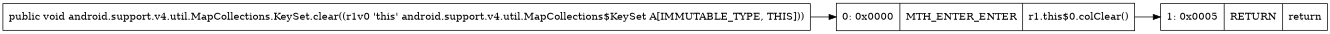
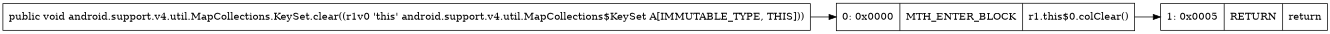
node "0: 0x0000": text "MTH_ENTER_ENTER" -> "MTH_ENTER_BLOCK"
